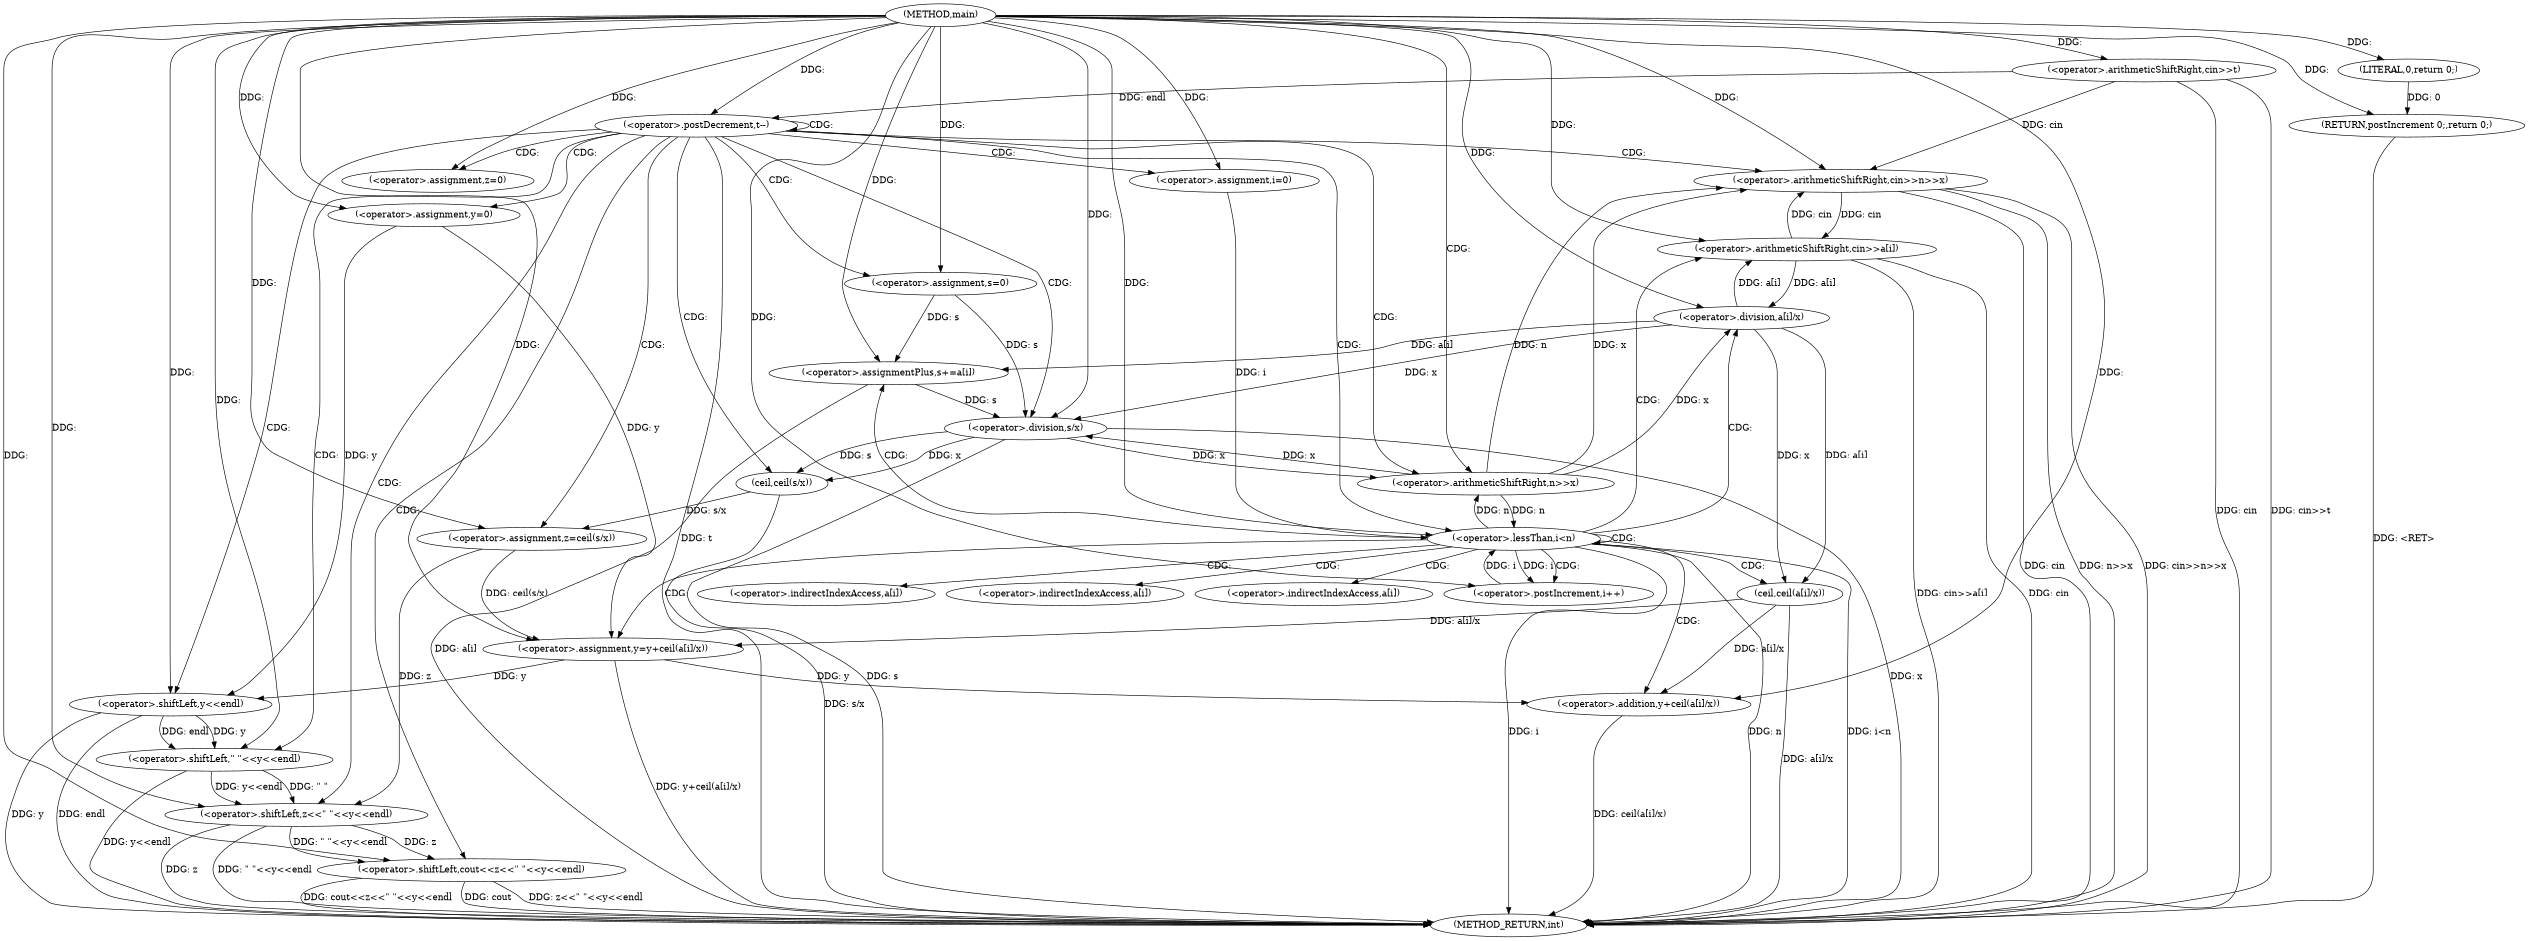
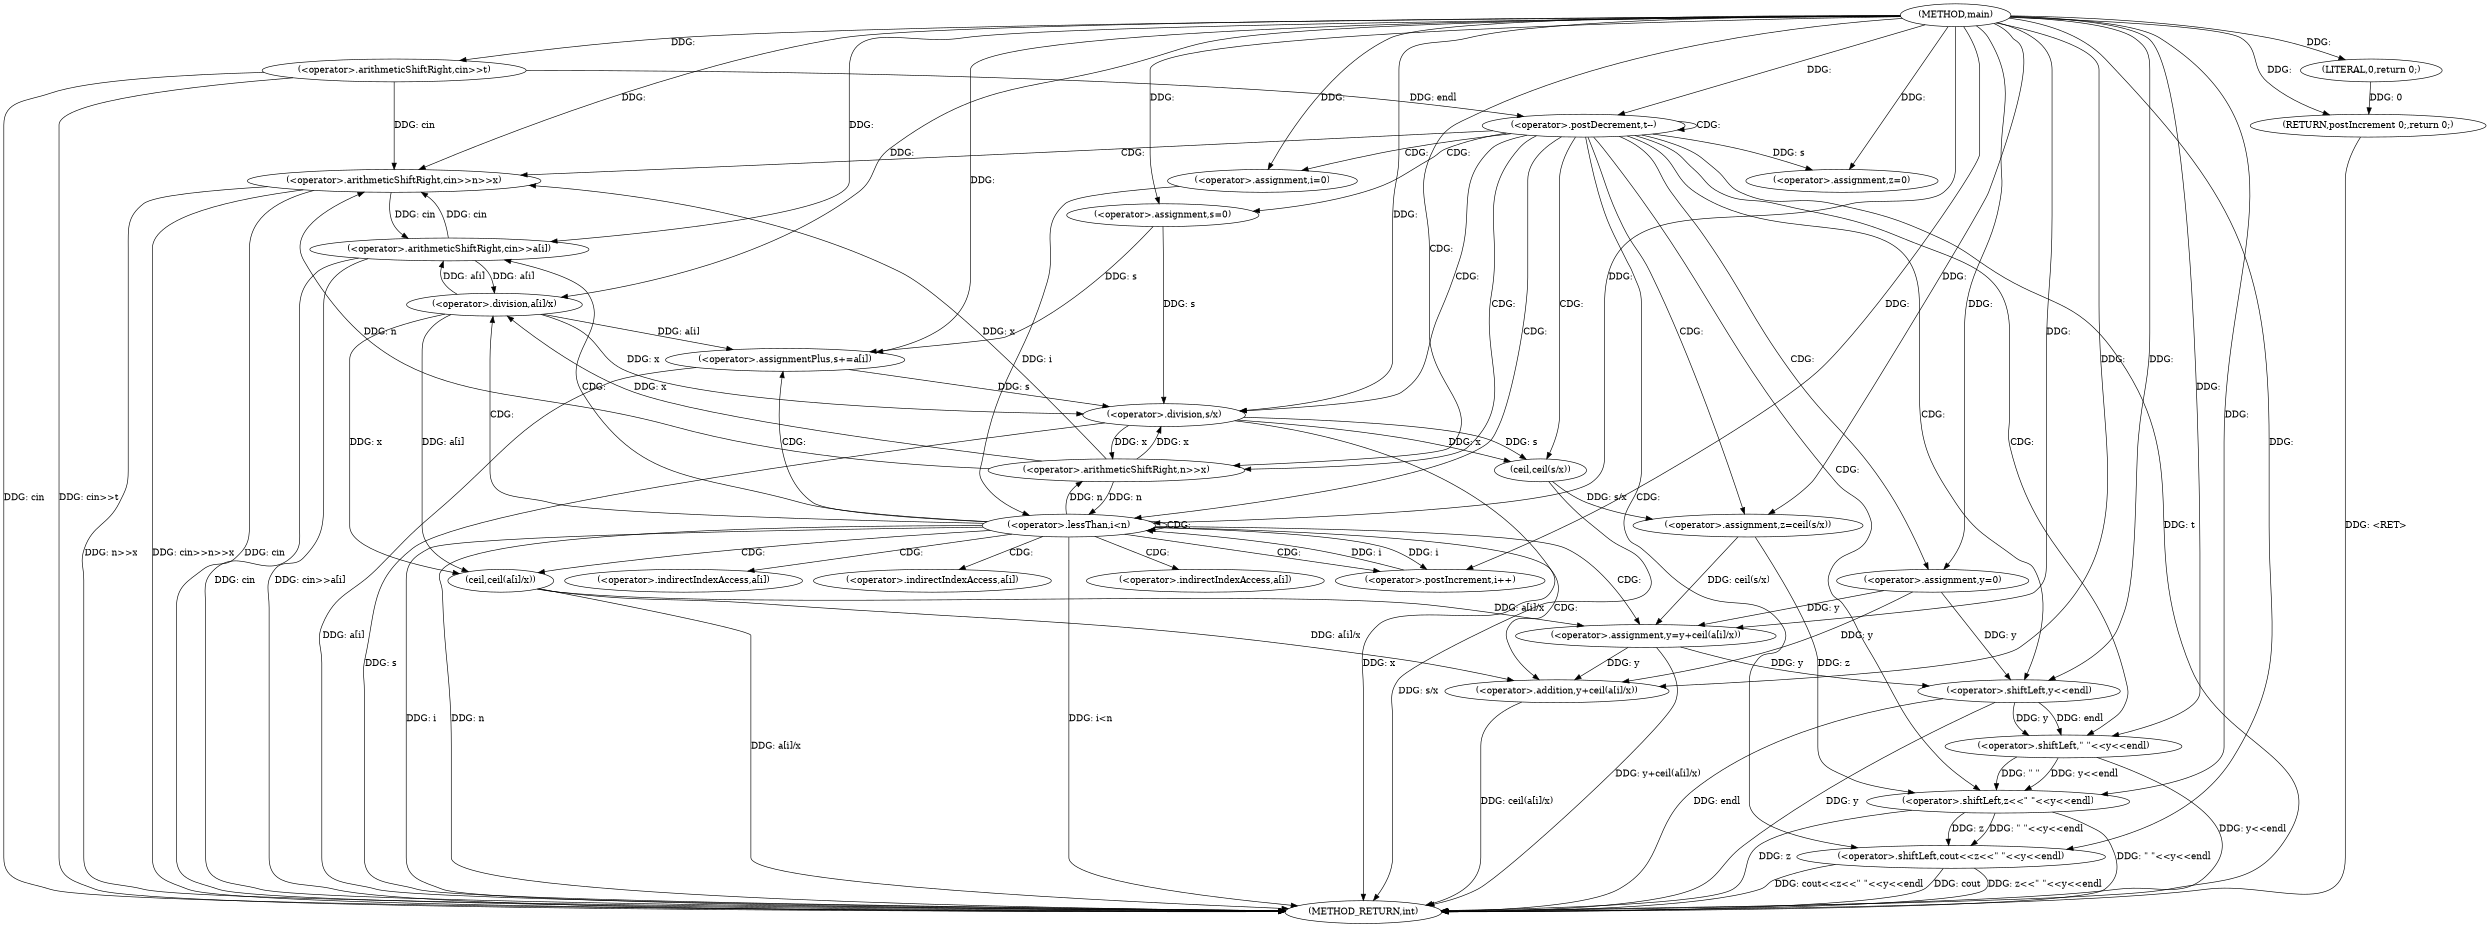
edge "(<operator>.postDecrement,t--)" -> "(<operator>.assignment,z=0)": label "CDG: " -> "DDG: s"
edge "(<operator>.assignment,y=0)" -> "(<operator>.addition,y+ceil(a[i]/x))": added, label "DDG: y"
